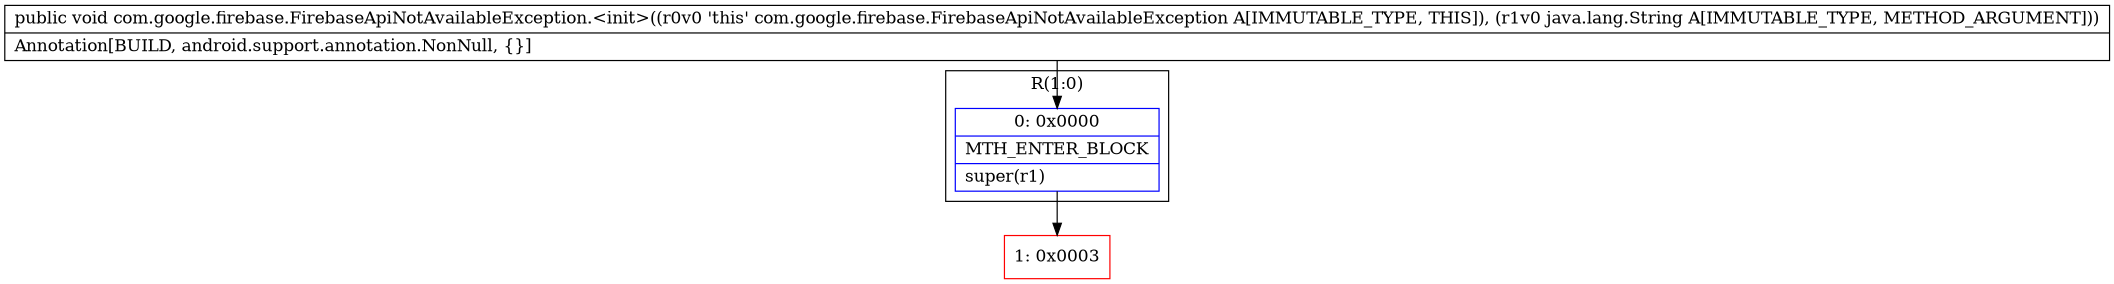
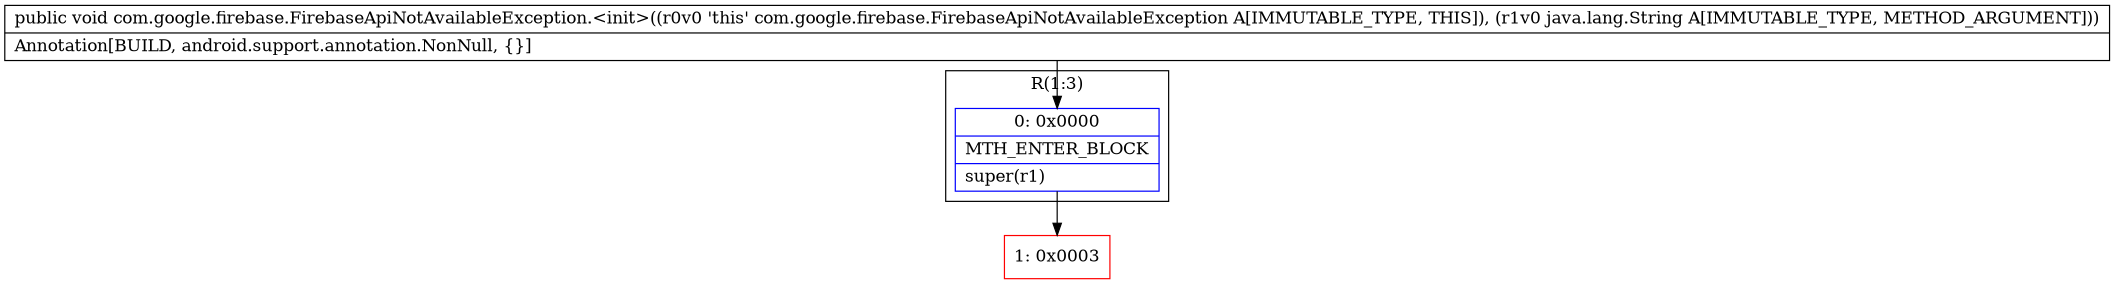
cluster "R(1:0)": label "R(1:0)" -> "R(1:3)"
